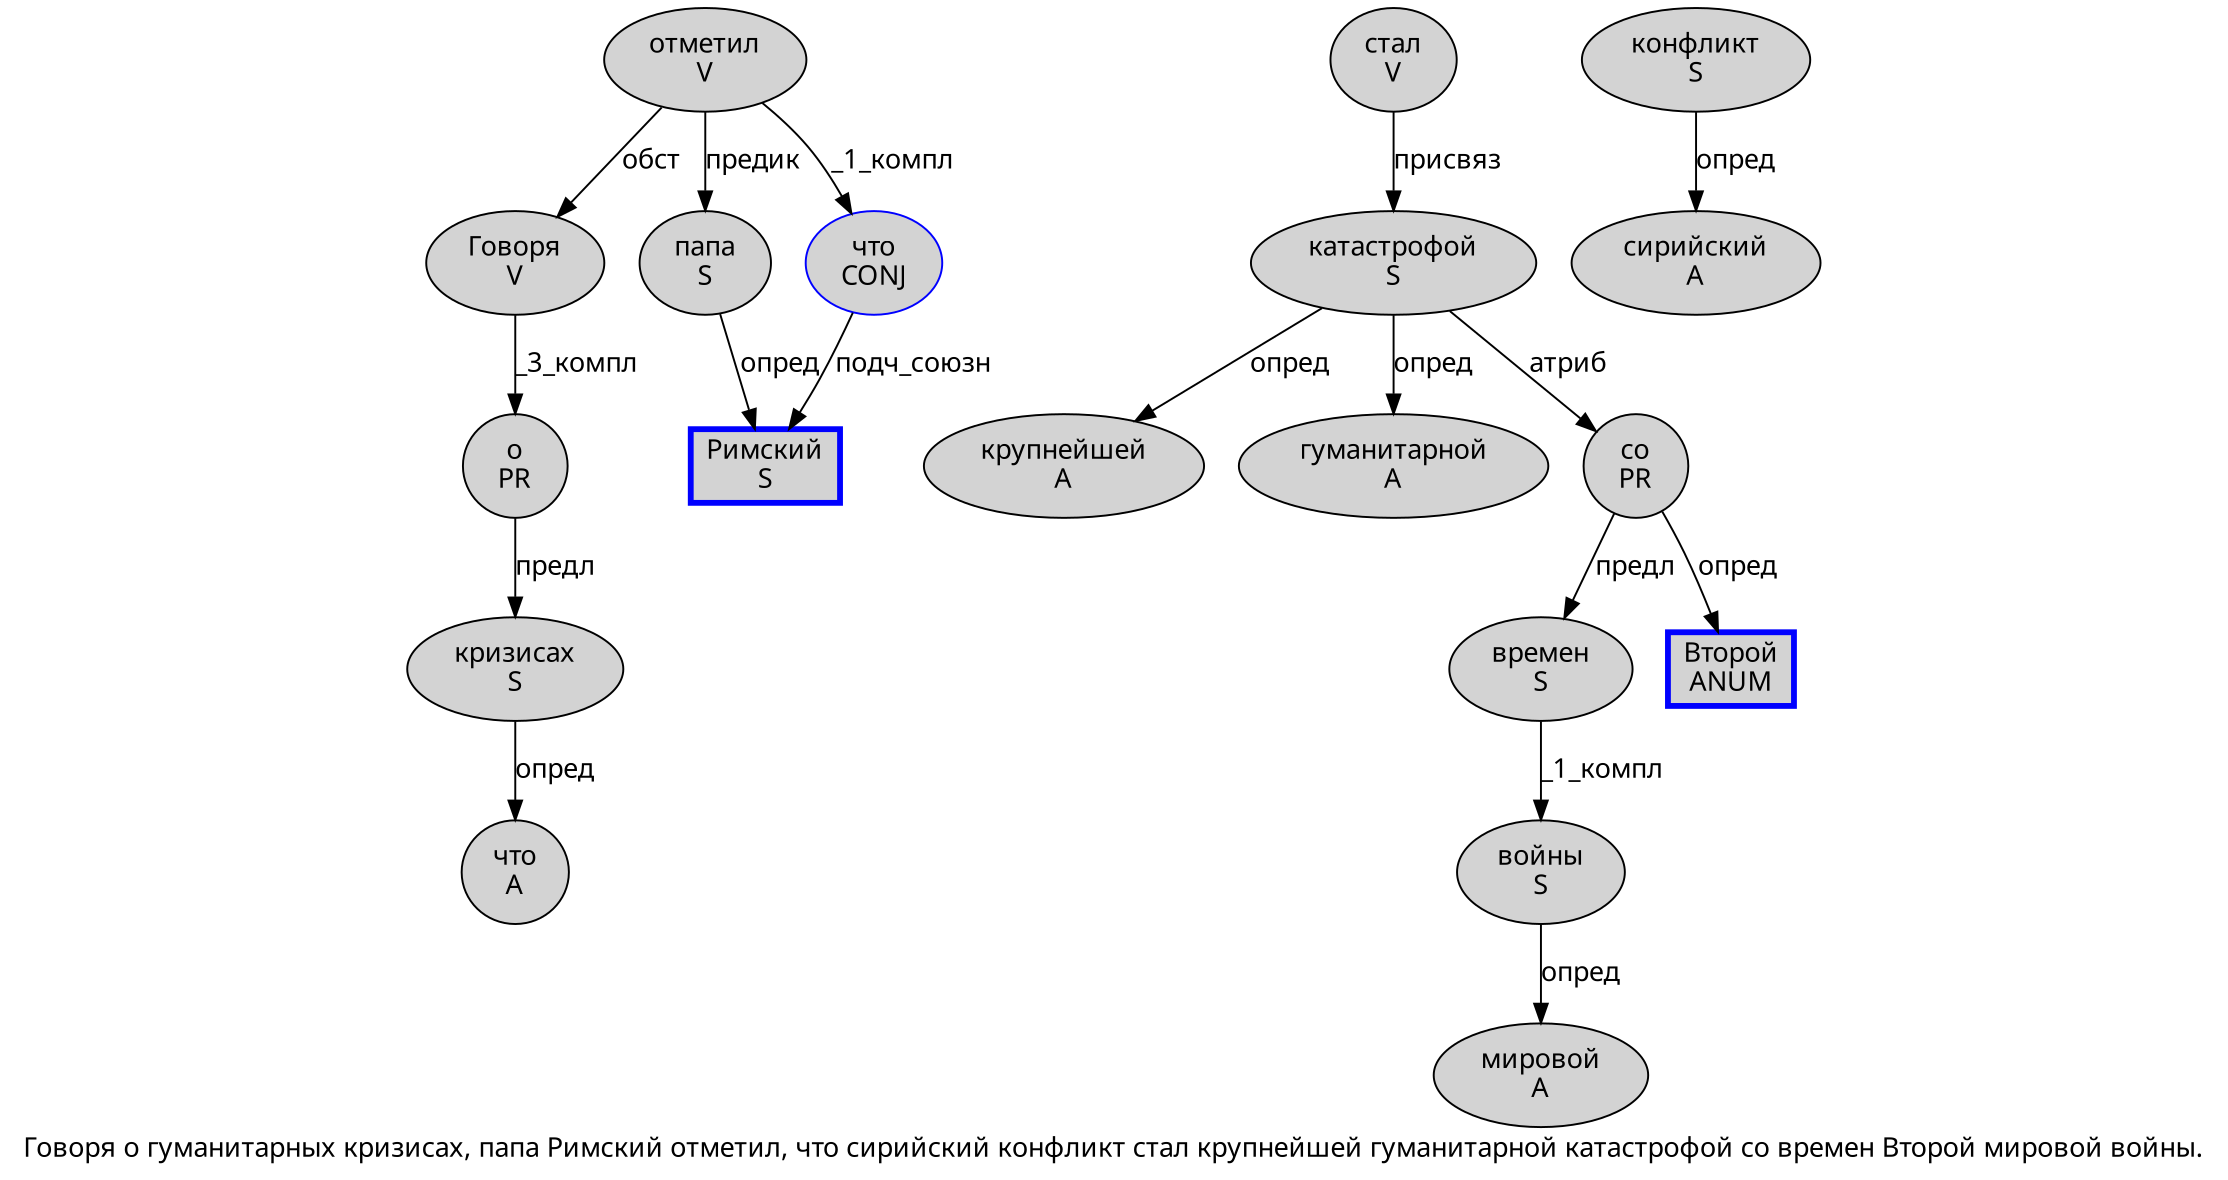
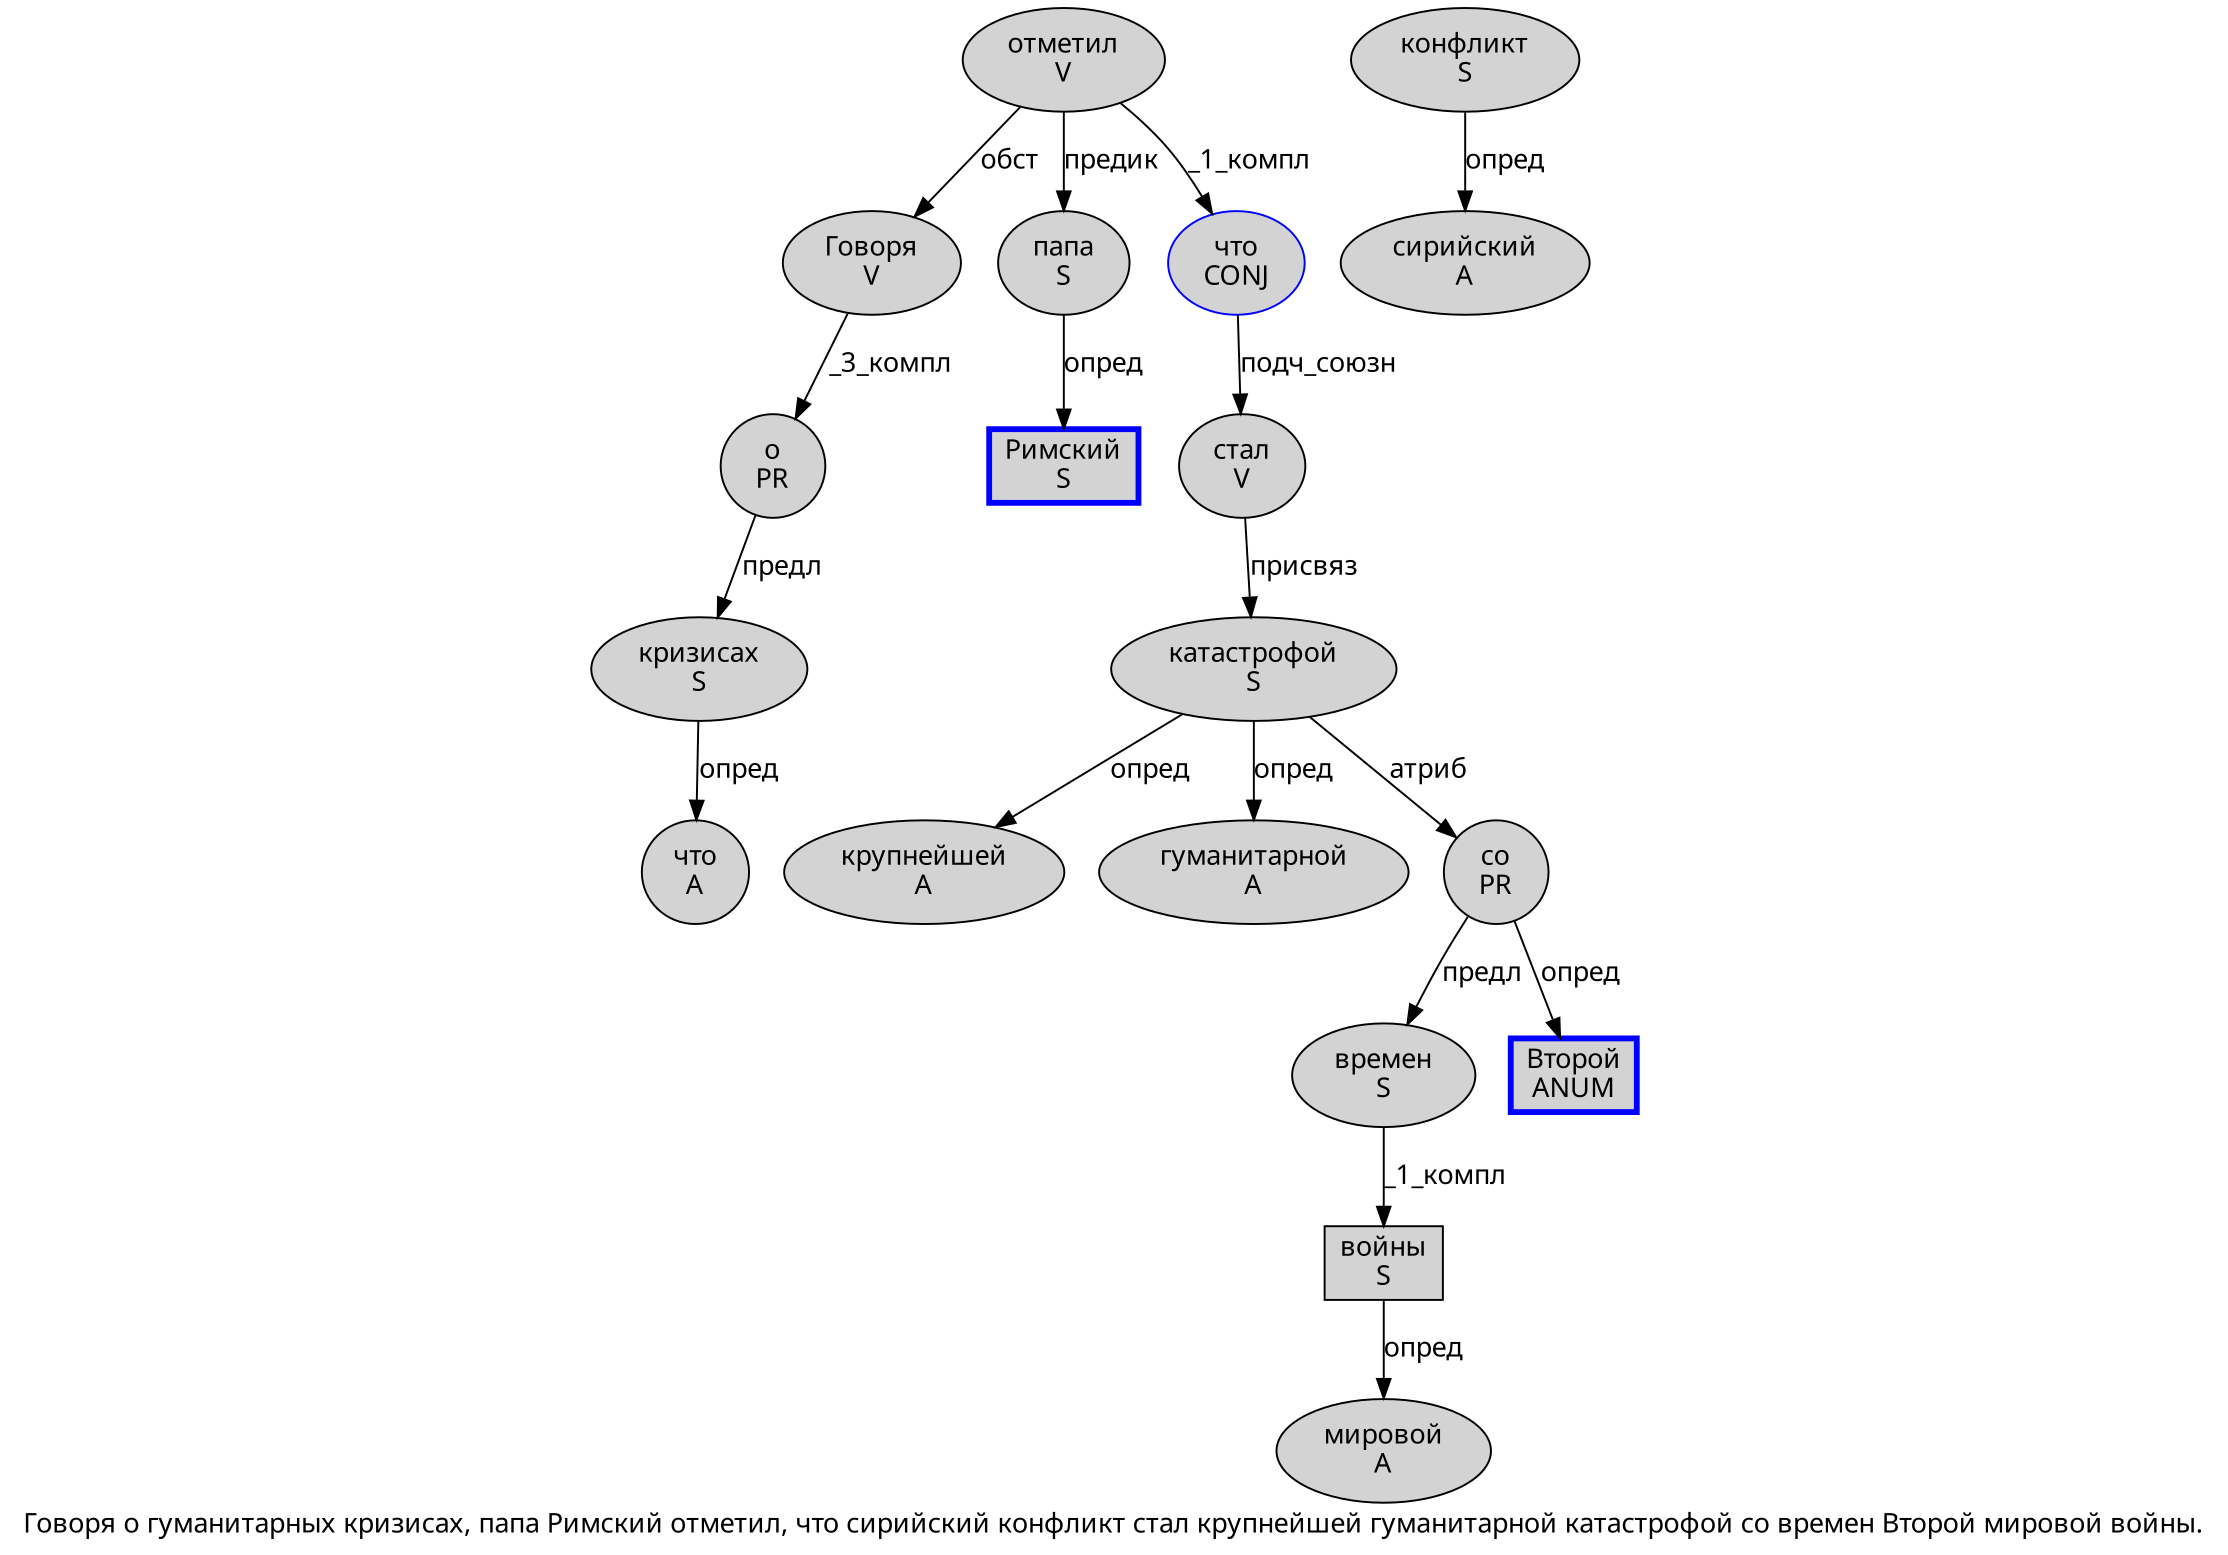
edge "что CONJ" -> "Римский S": now "что CONJ" -> "стал V"
node "войны S": shape ellipse -> box
